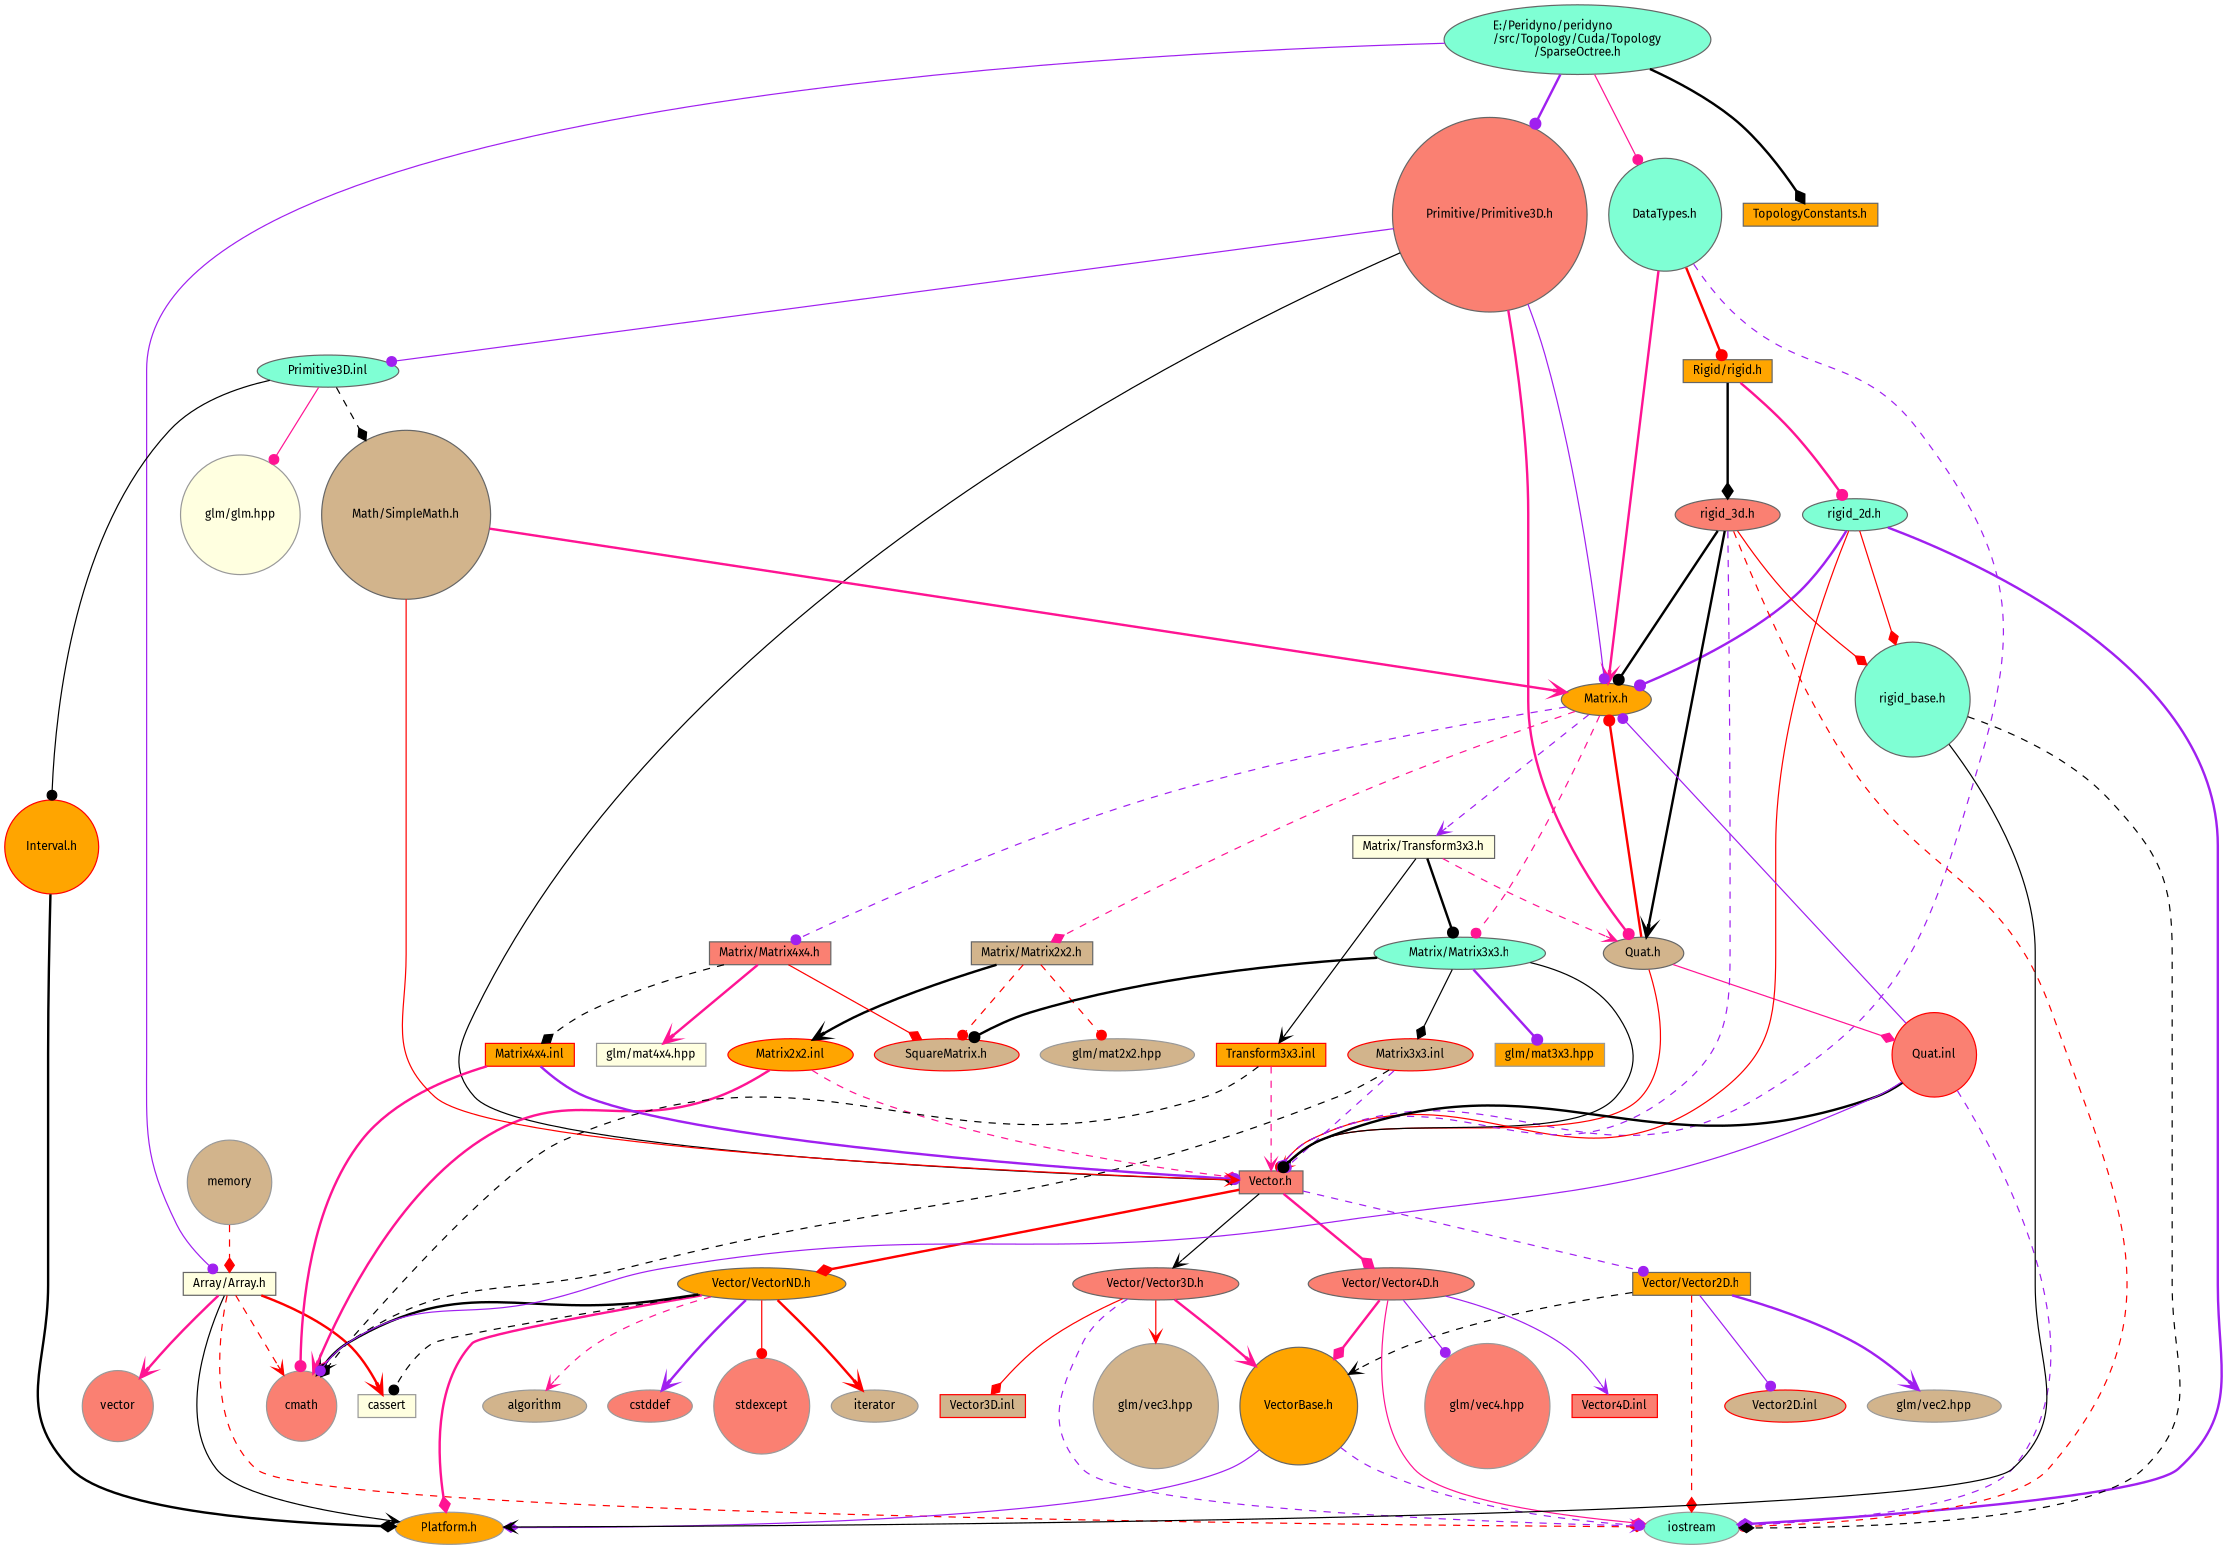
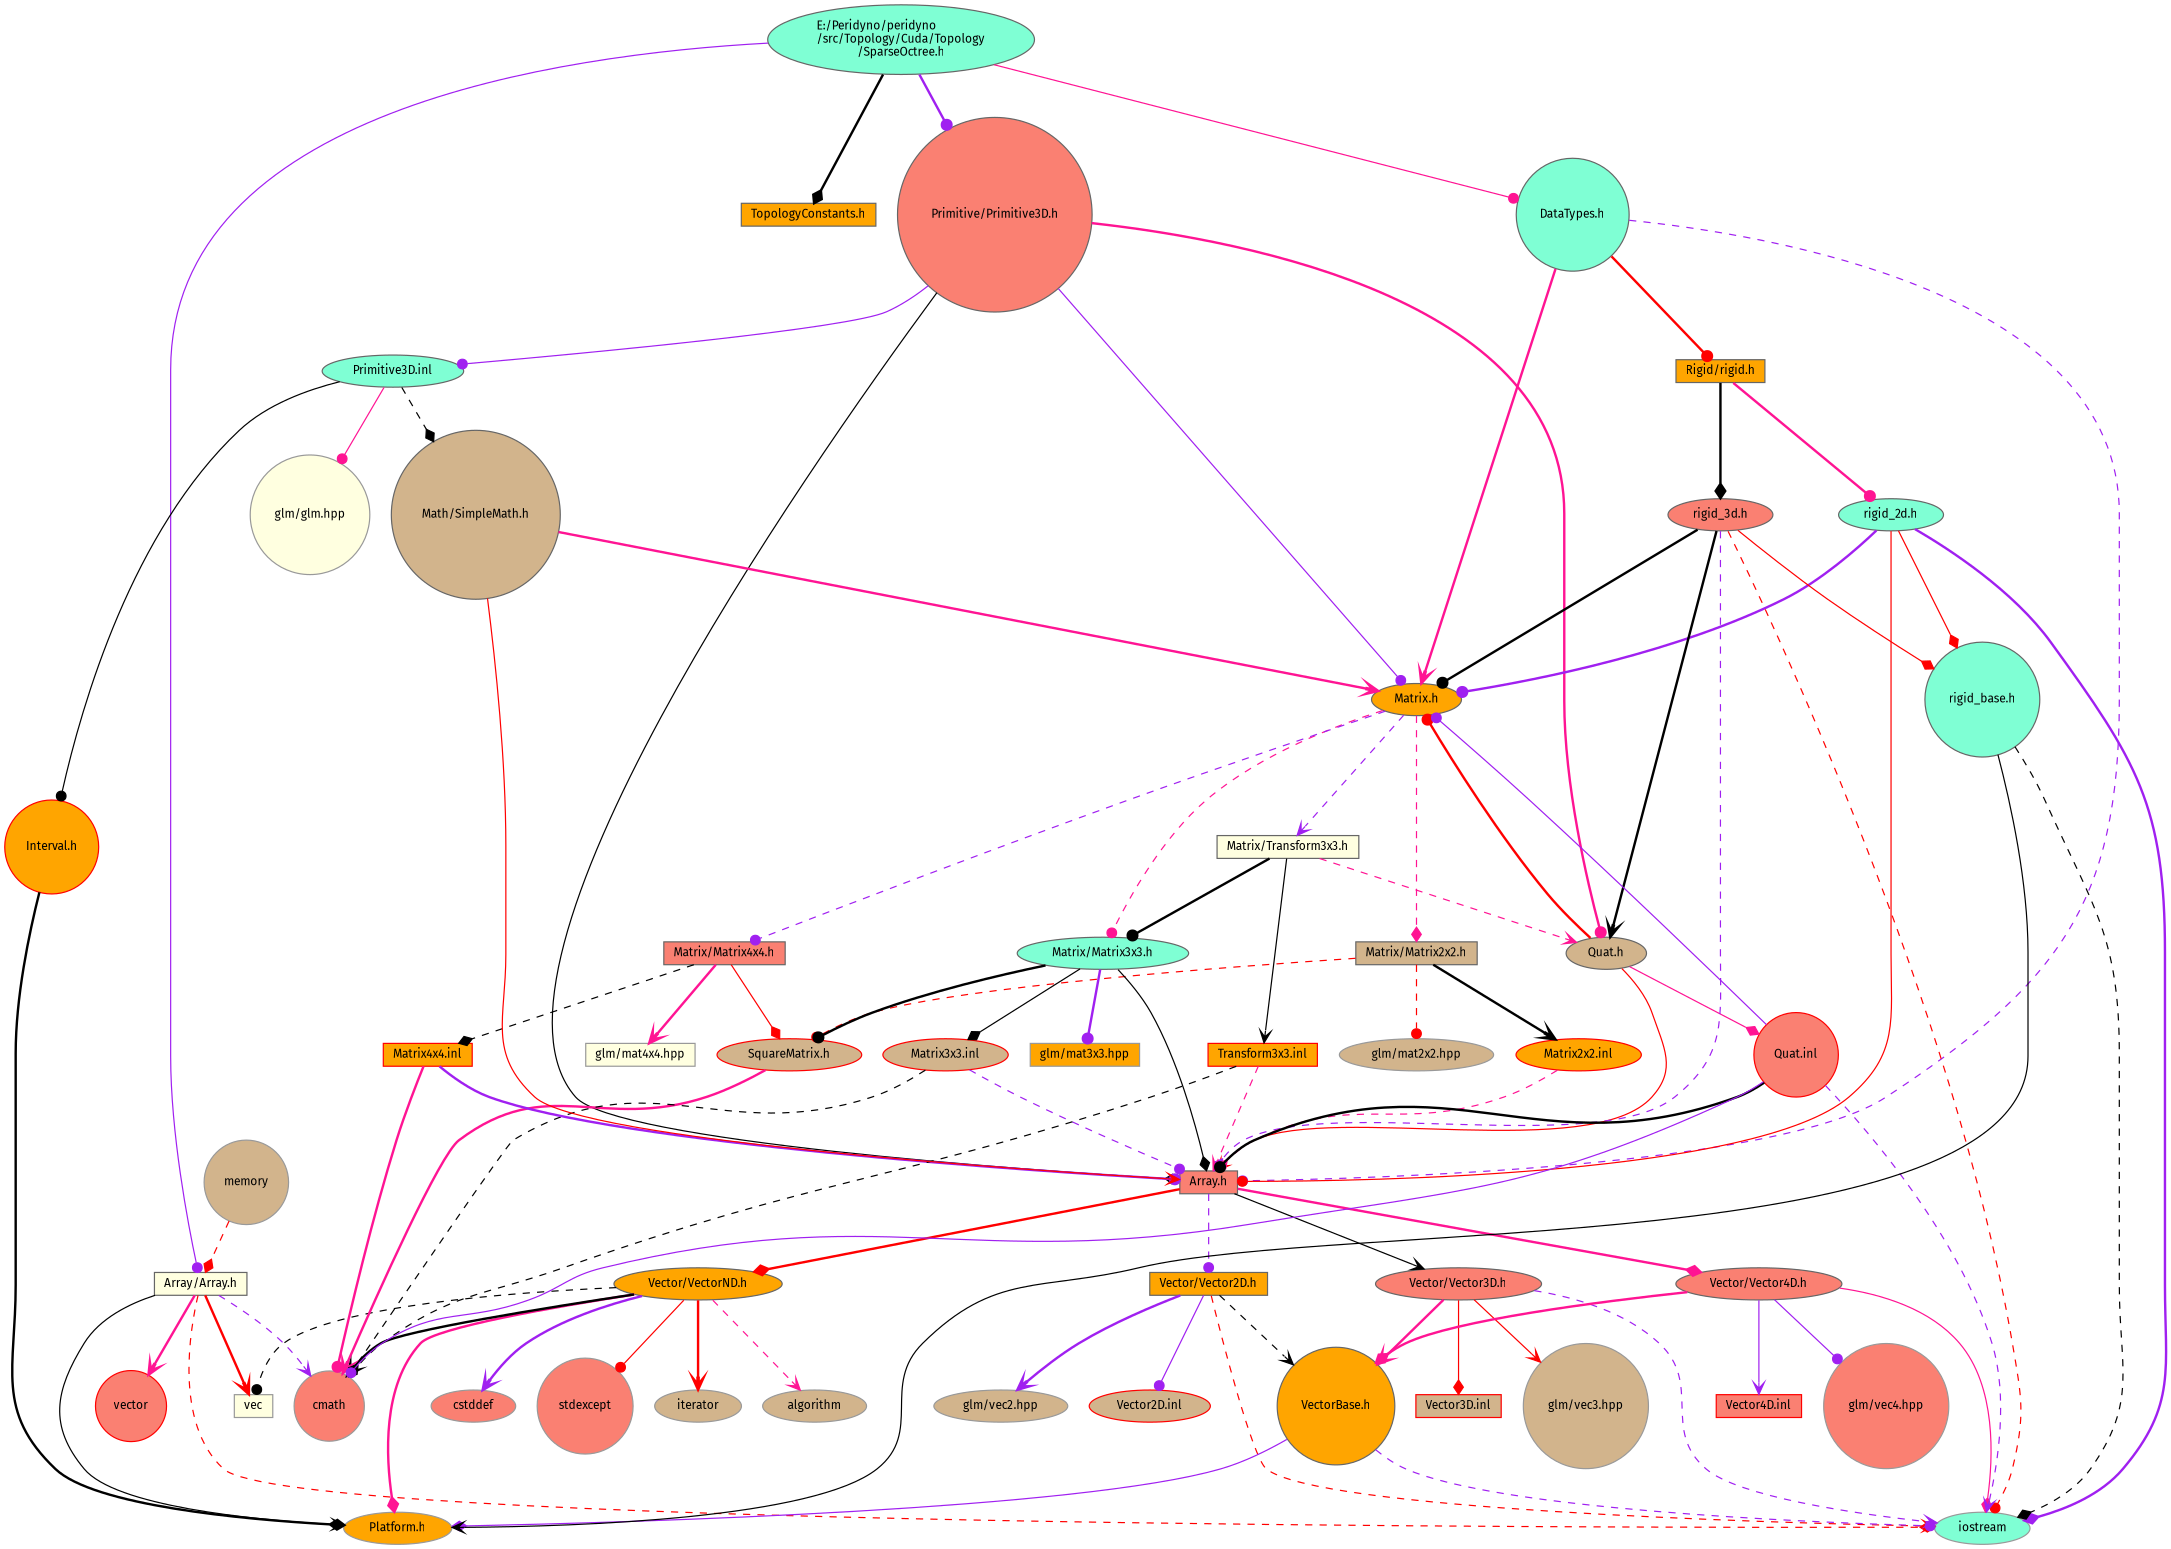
edge "Matrix2x2.inl" -> "cmath": now "SquareMatrix.h" -> "cmath"
node "Vector.h": label "Vector.h" -> "Array.h"
edge "Array/Array.h" -> "cmath": color red -> purple
edge "Quat.inl" -> "iostream": arrowhead dot -> vee
edge "Vector/Vector2D.h" -> "iostream": arrowhead diamond -> vee
node "vector": color grey60 -> red
node "cassert": label "cassert" -> "vec"
